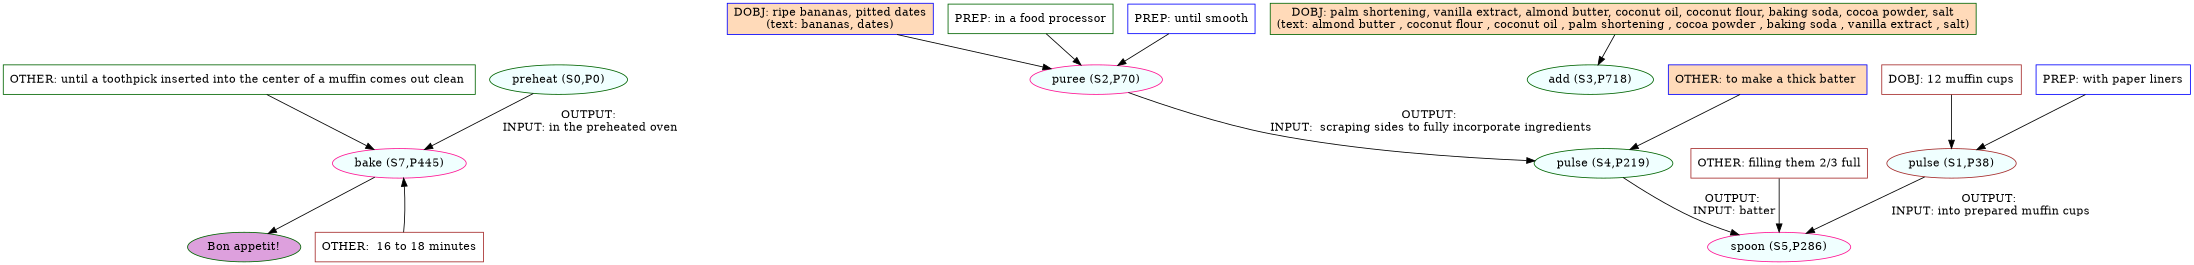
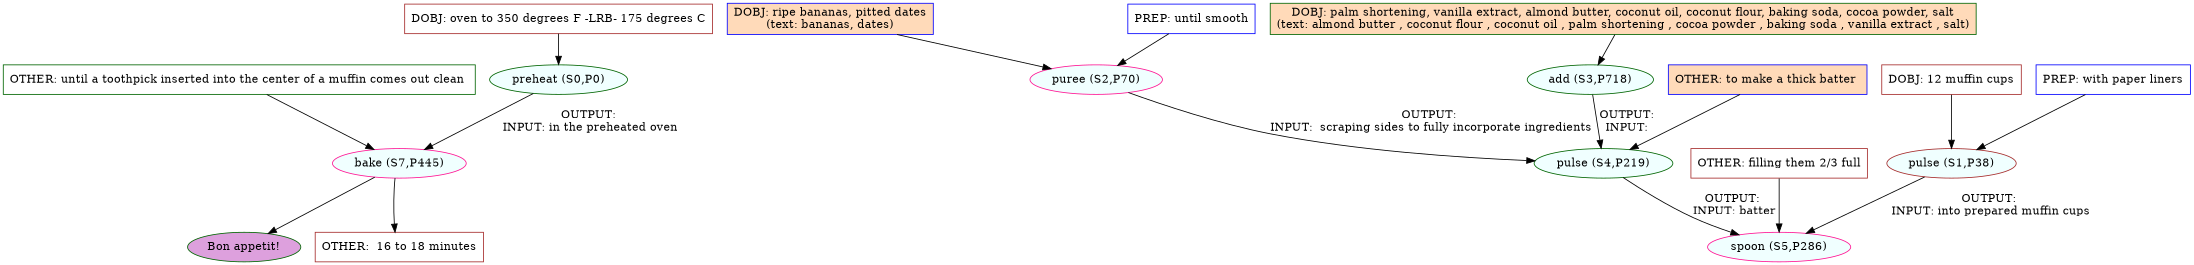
node "DOBJ: oven to 350 degrees F -LRB- 175 degrees C": added
node "PREP: in a food processor": removed
edge "add (S3,P718)" -> "pulse (S4,P219)": added, label "OUTPUT: INPUT:"
edge "OTHER:  16 to 18 minutes" -> "bake (S7,P445)": reversed
